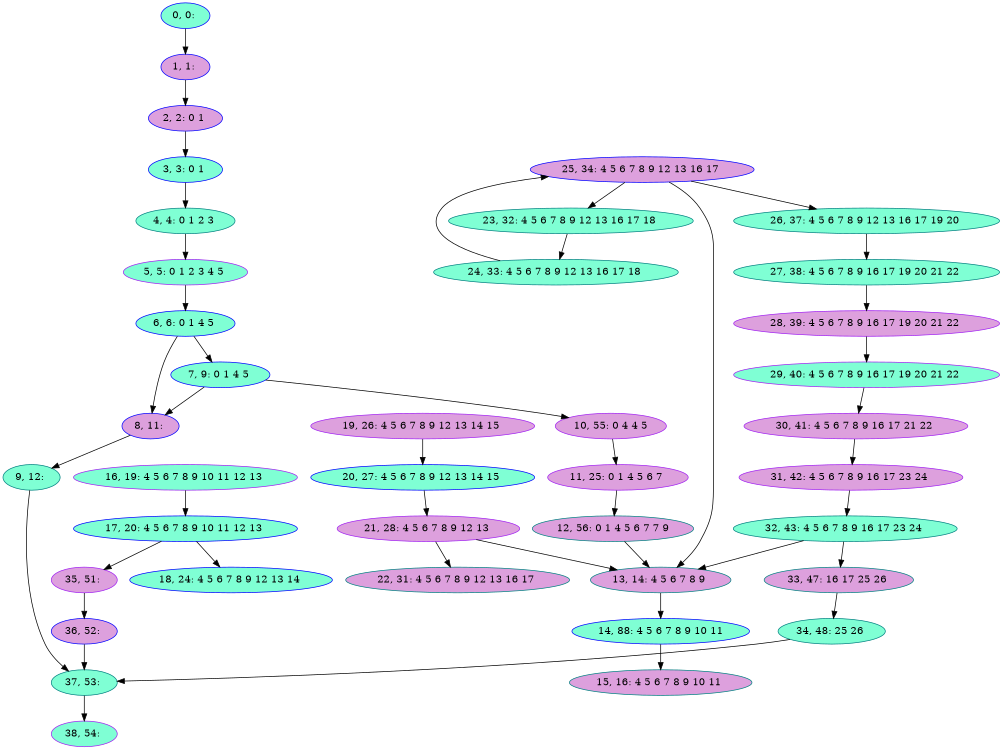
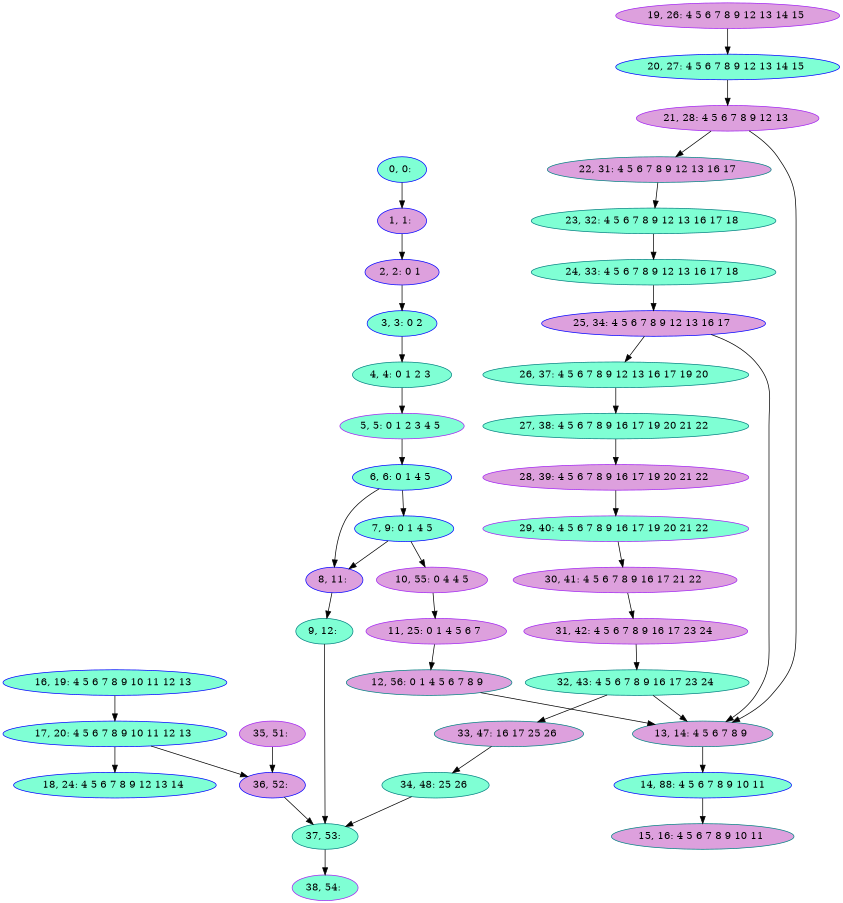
node "3, 3: 0 1": label "3, 3: 0 1" -> "3, 3: 0 2"
edge "25, 34: 4 5 6 7 8 9 12 13 16 17" -> "23, 32: 4 5 6 7 8 9 12 13 16 17 18": now "22, 31: 4 5 6 7 8 9 12 13 16 17" -> "23, 32: 4 5 6 7 8 9 12 13 16 17 18"
node "16, 19: 4 5 6 7 8 9 10 11 12 13": color purple -> blue
node "12, 56: 0 1 4 5 6 7 7 9": label "12, 56: 0 1 4 5 6 7 7 9" -> "12, 56: 0 1 4 5 6 7 8 9"
edge "17, 20: 4 5 6 7 8 9 10 11 12 13" -> "35, 51:": now "17, 20: 4 5 6 7 8 9 10 11 12 13" -> "36, 52:"
